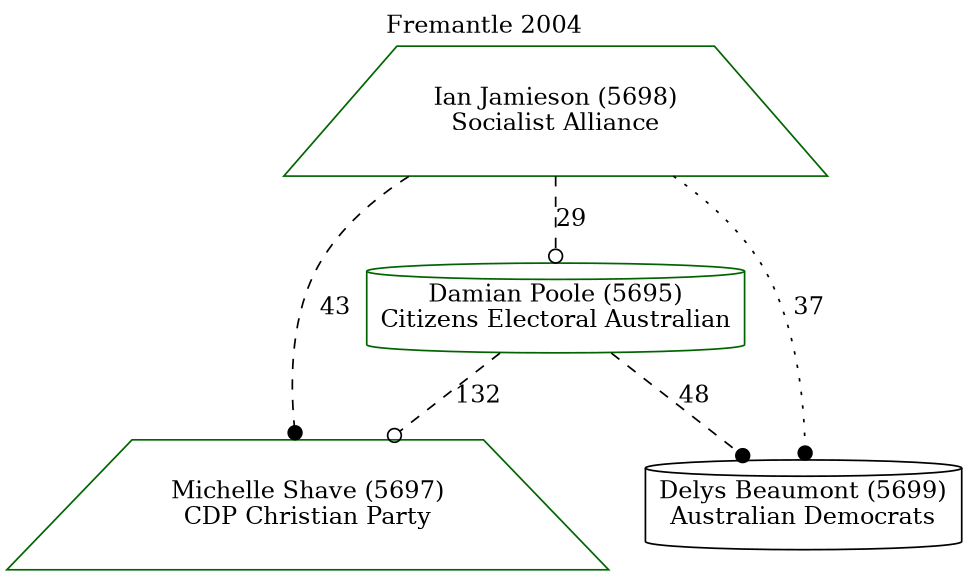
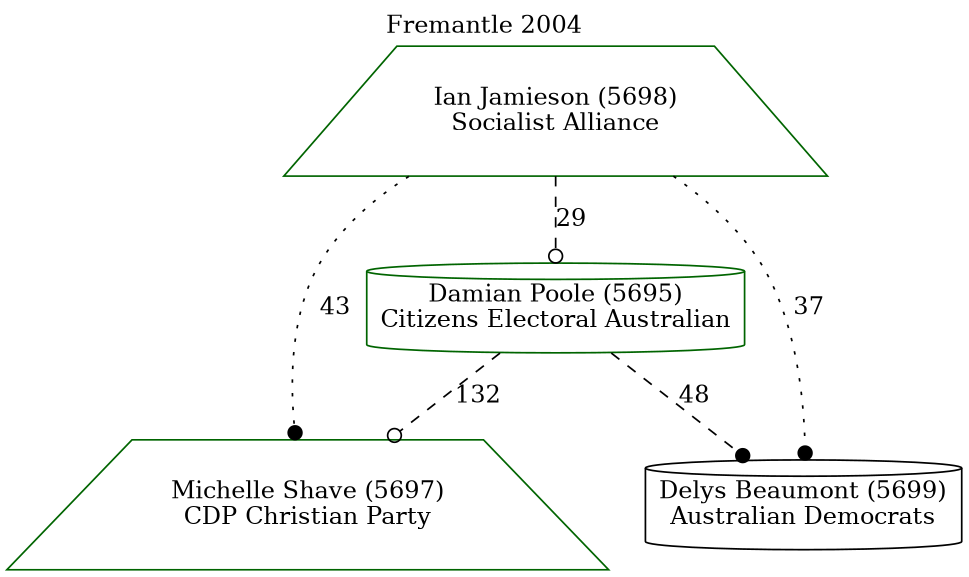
edge "Ian Jamieson (5698) Socialist Alliance" -> "Michelle Shave (5697) CDP Christian Party": style dashed -> dotted
